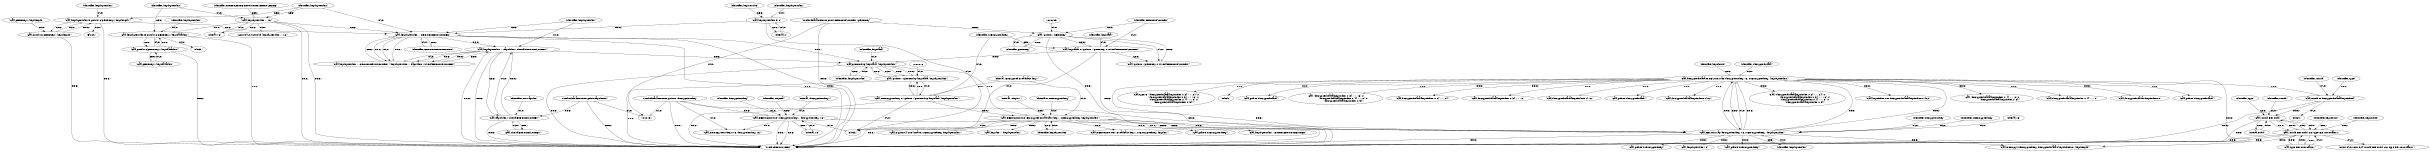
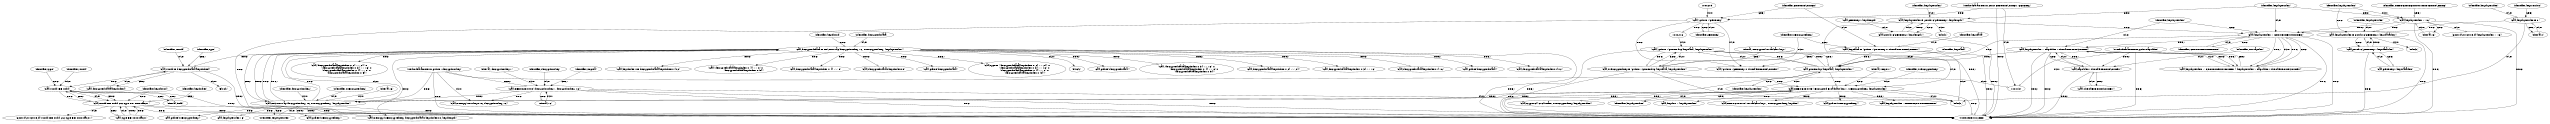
edge "(Call,(guint8 *)pEAPKey)" -> "(Call,key_data = (guint8 *)pEAPKey + sizeof(EAPOL_RSN_KEY))": now "(Call,(guint8 *)pEAPKey)" -> "1000216"
node "(Call,decrypted_data[key_index])": added
node "(MethodParameterIn,guint eapol_new)": label "(MethodParameterIn,guint eapol_new)" -> "(MethodParameterIn,guint eapol_len)"
edge "(Literal,9xdd)" -> "(Call,rsn_id == 0xdd)": label "AST: " -> "CFG: "
